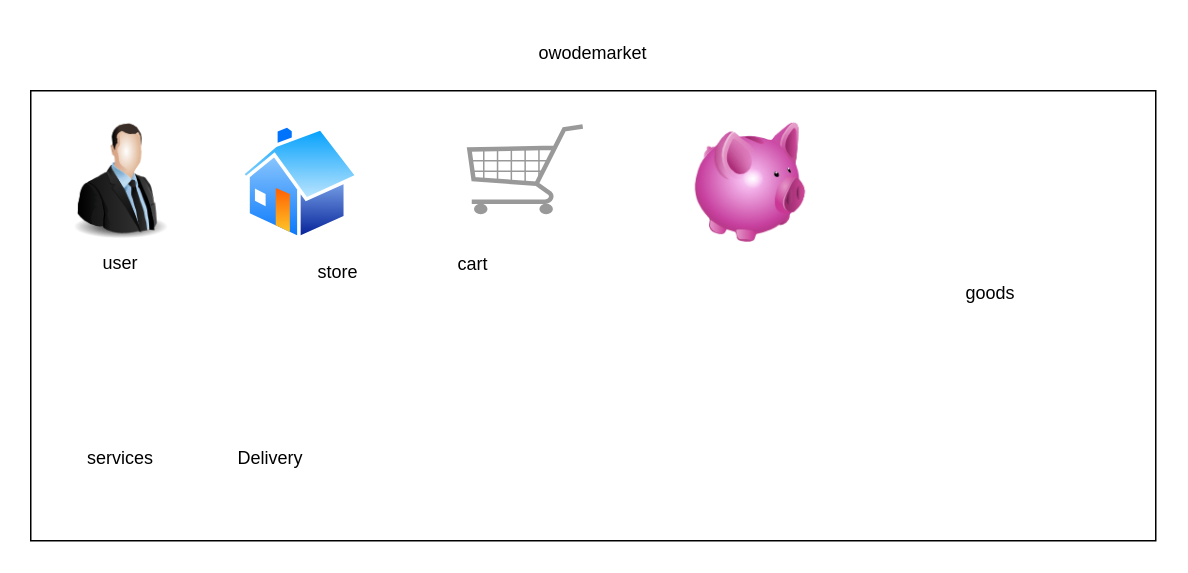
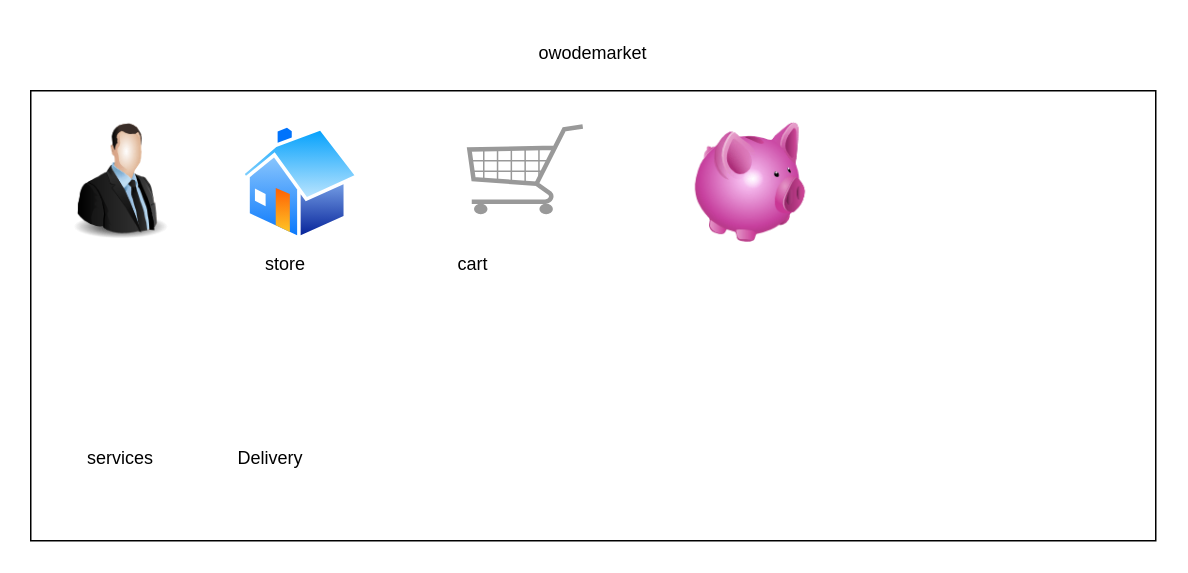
node "user": removed
node "store": moved (338, 272) -> (286, 265)
node "goods": removed
